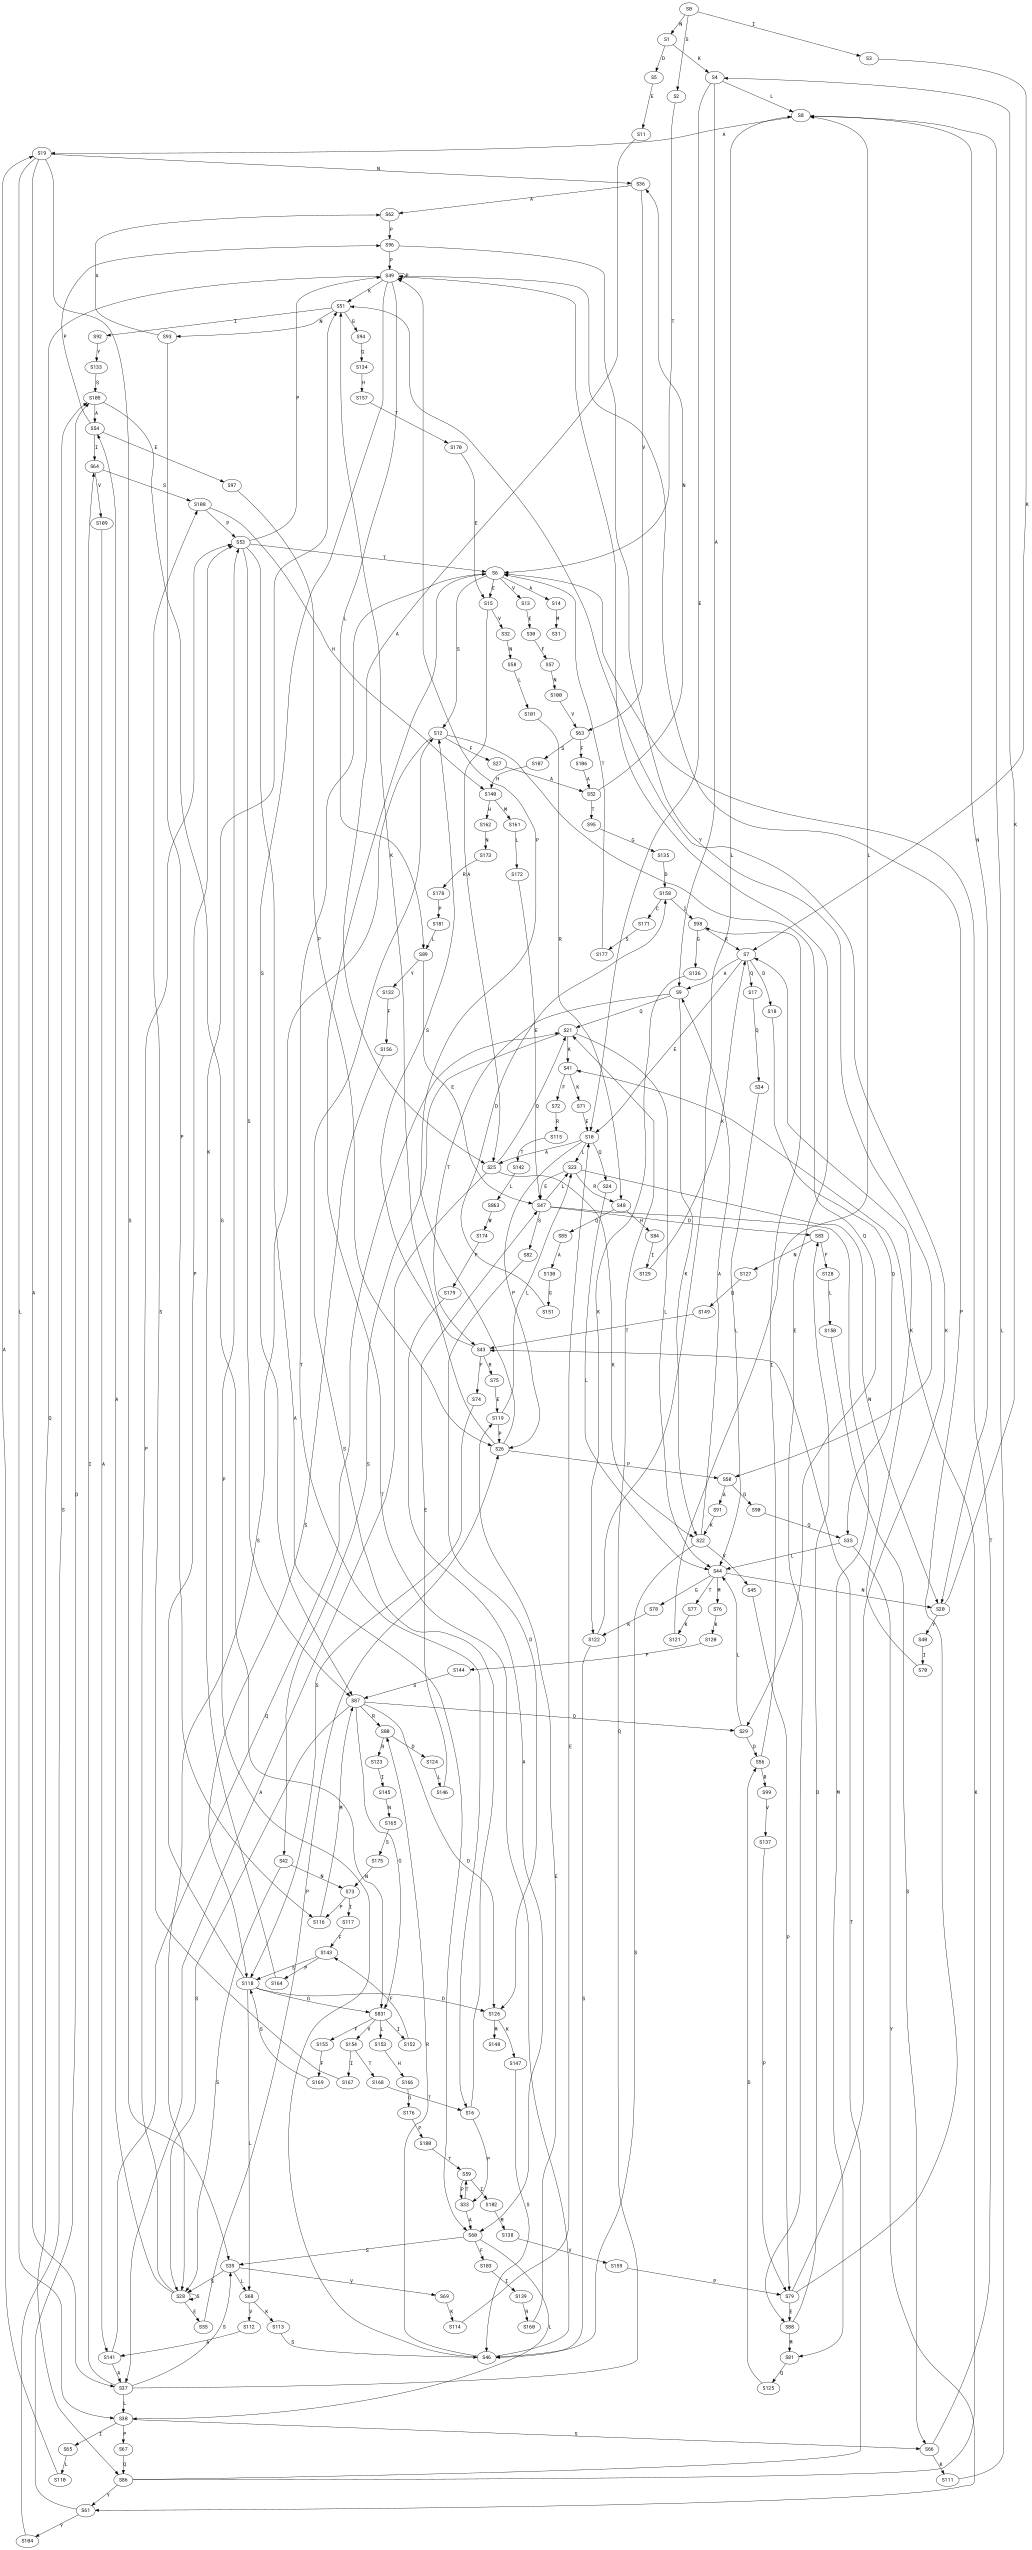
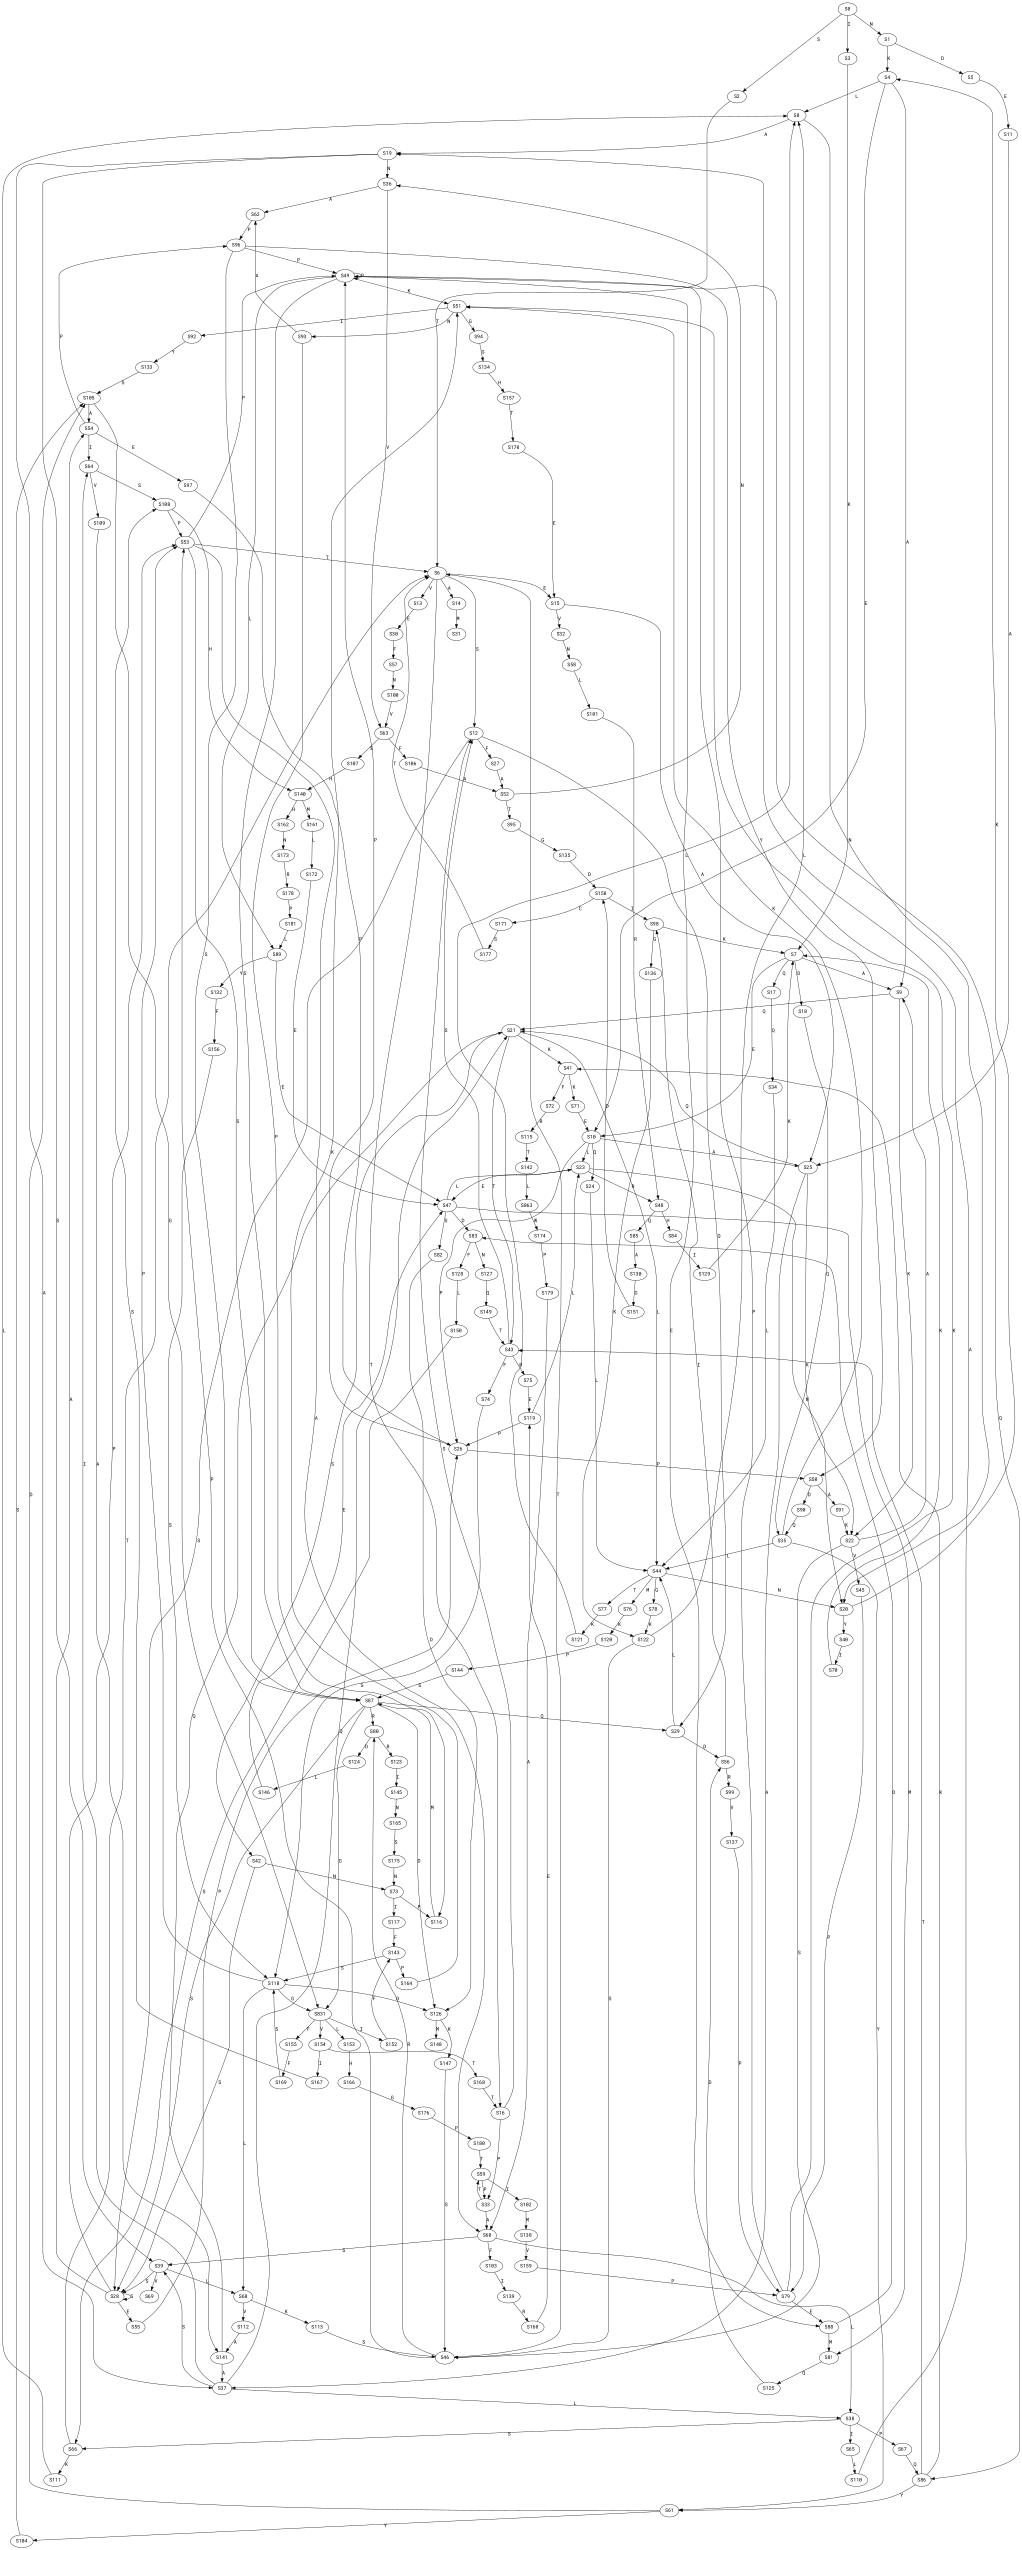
edge "S26" -> "S51": now "S35" -> "S51"
edge "S96" -> "S87": added, label "S"
edge "S9" -> "S43": now "S21" -> "S43"
edge "S19" -> "S38": removed, label "L"
node "S114": removed
